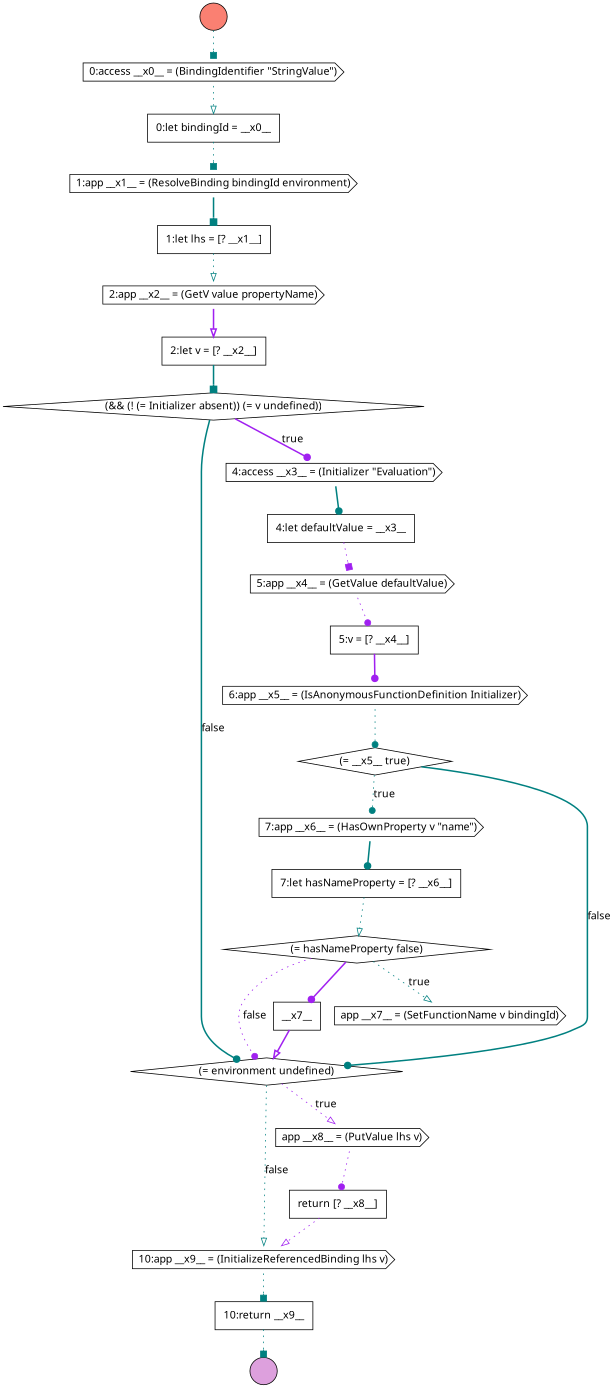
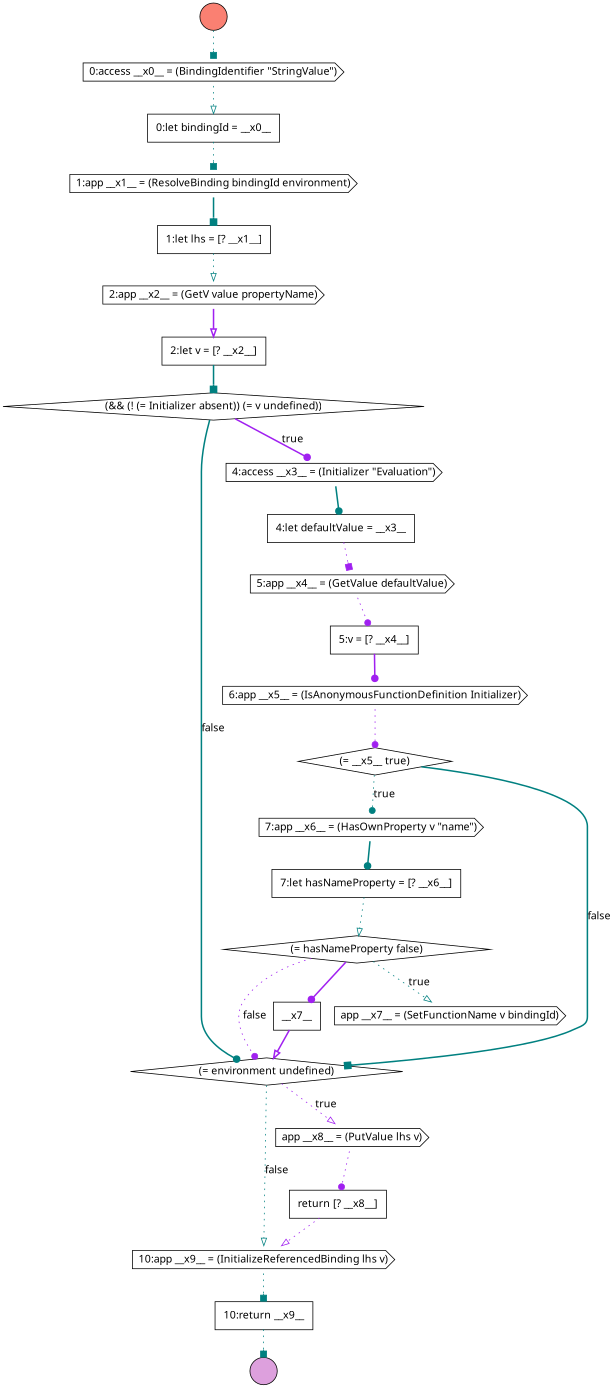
edge "6:app __x5__ = (IsAnonymousFunctionDefinition Initializer)" -> "(= __x5__ true)": color teal -> purple
edge "(= __x5__ true)" -> "(= environment undefined)": arrowhead dot -> box
